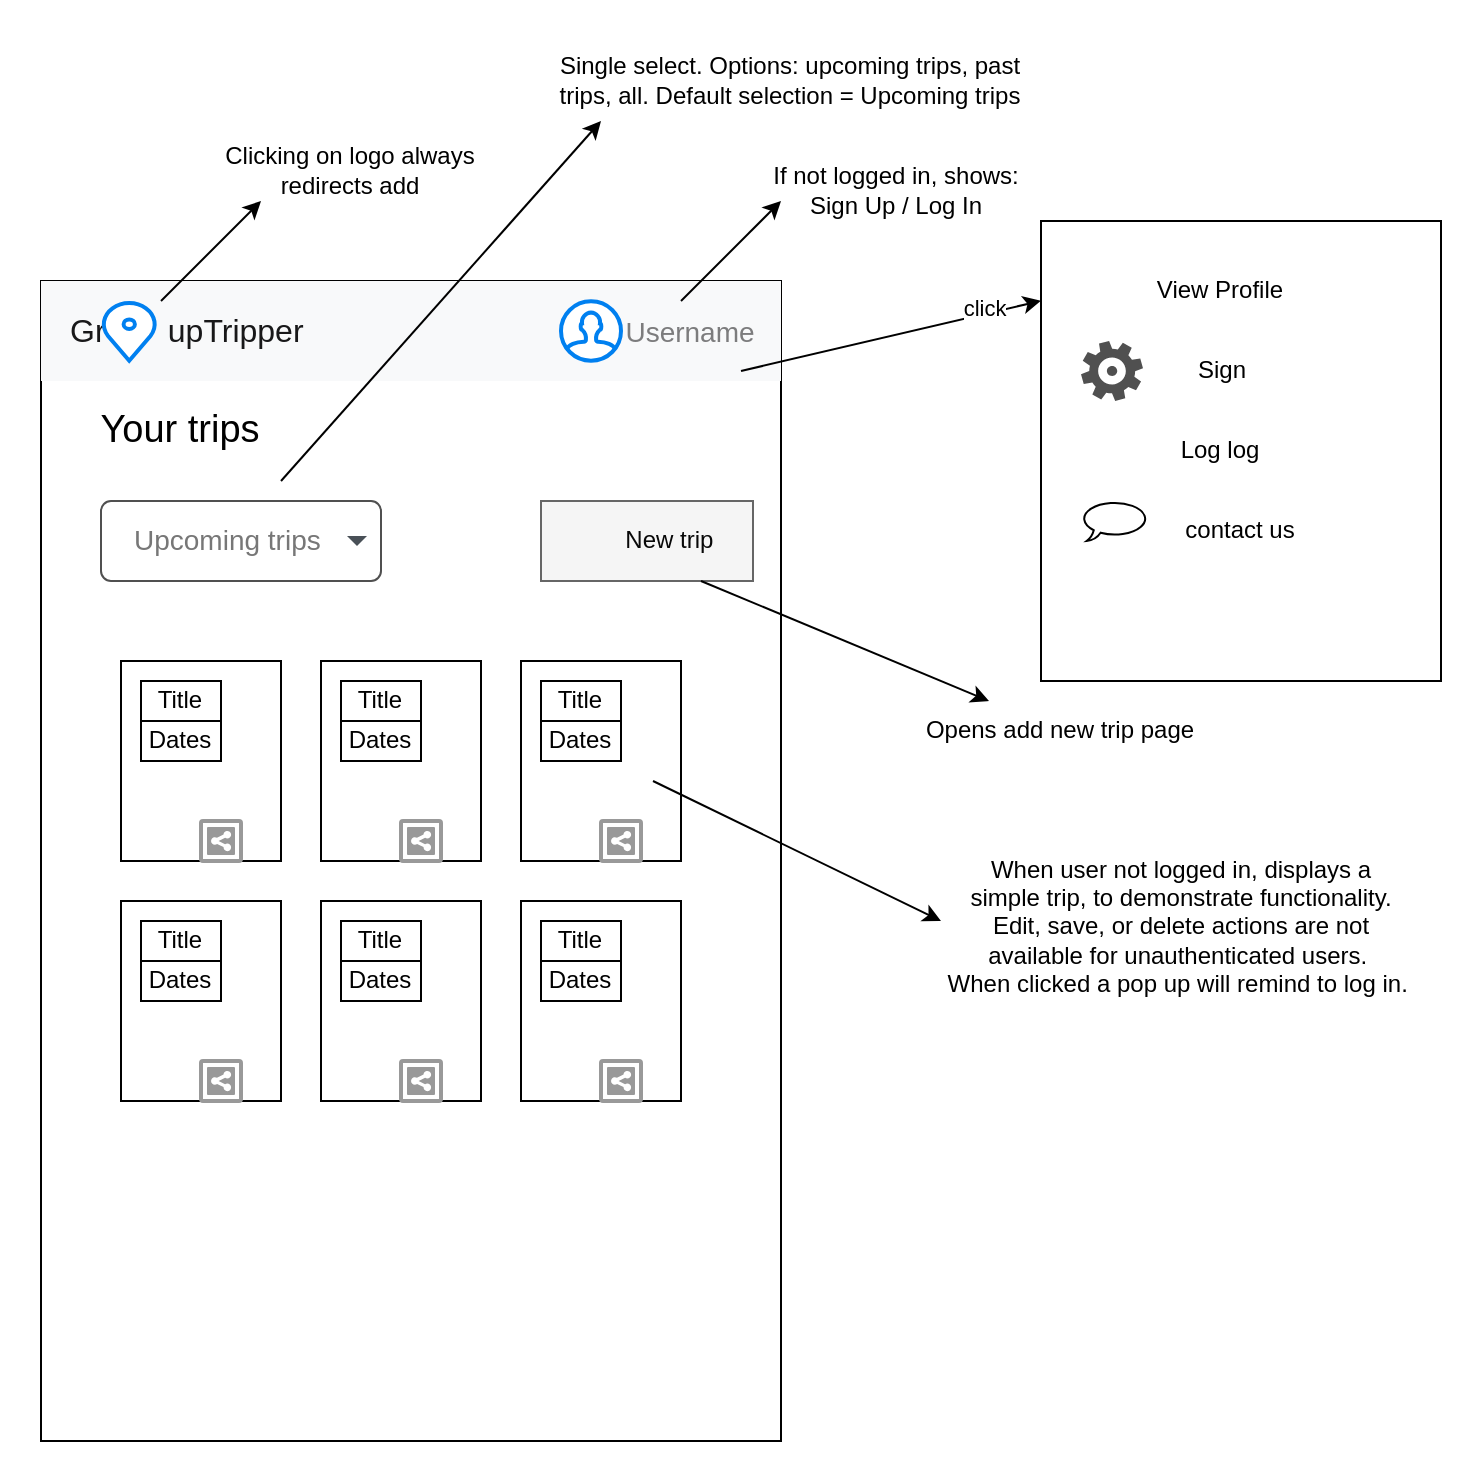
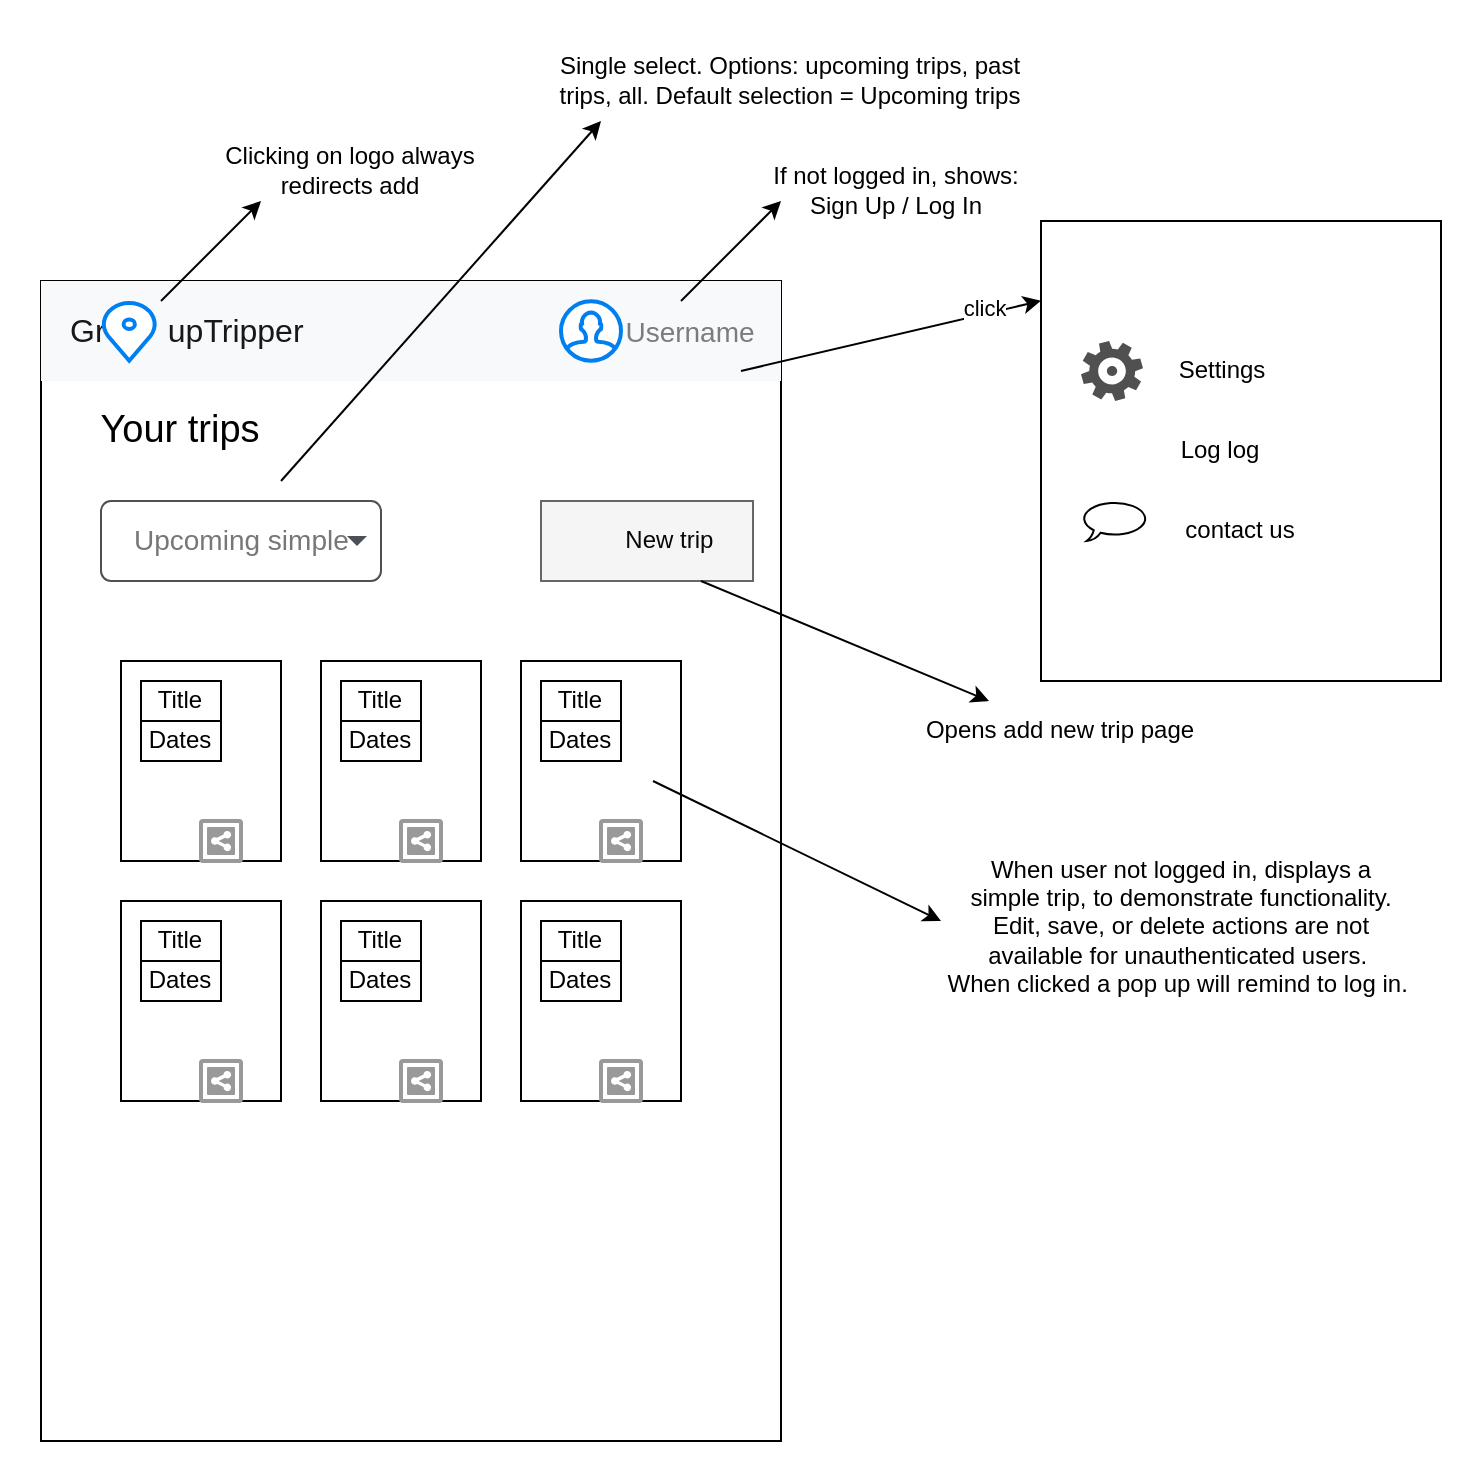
node "View Profile": removed
node "Sign": label "Sign" -> "Settings"
node "Upcoming trips": label "Upcoming trips" -> "Upcoming simple"
